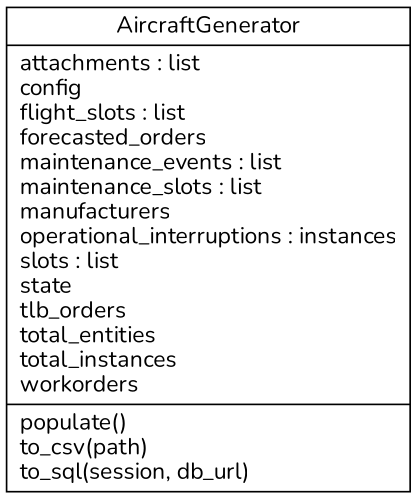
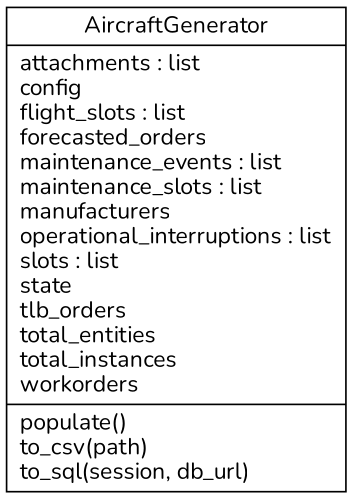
node "AircraftGenerator": text "operational_interruptions : instances" -> "operational_interruptions : list"
